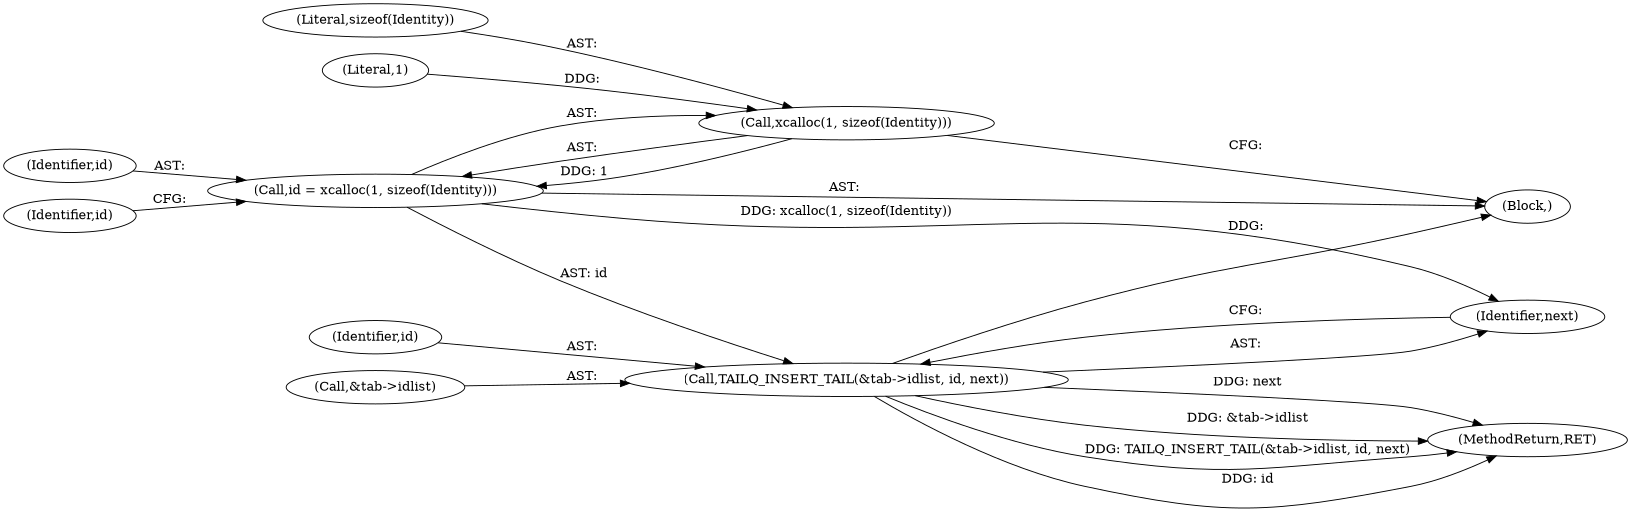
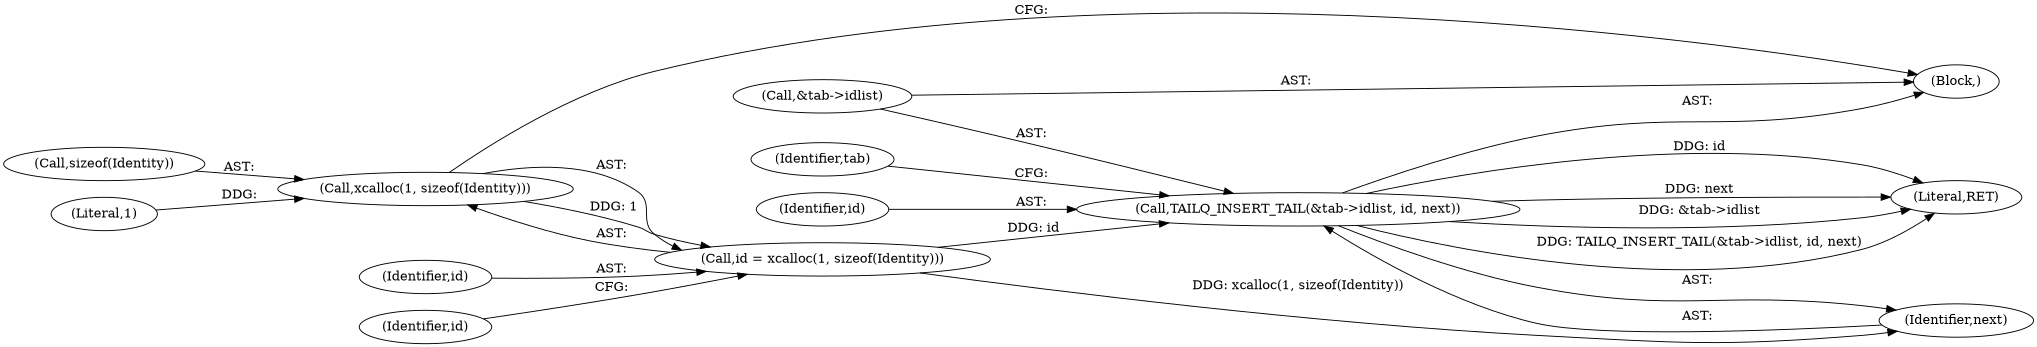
node "(Literal,sizeof(Identity))": label "(Literal,sizeof(Identity))" -> "(Call,sizeof(Identity))"
node "(Identifier,tab)": added
edge "(Call,id = xcalloc(1, sizeof(Identity)))" -> "(Block,)": now "(Call,&tab->idlist)" -> "(Block,)"
edge "(Call,TAILQ_INSERT_TAIL(&tab->idlist, id, next))" -> "(Block,)": label "DDG: " -> "AST: "
edge "(Call,id = xcalloc(1, sizeof(Identity)))" -> "(Call,TAILQ_INSERT_TAIL(&tab->idlist, id, next))": label "AST: id" -> "DDG: id"
edge "(Identifier,next)" -> "(Call,TAILQ_INSERT_TAIL(&tab->idlist, id, next))": label "CFG: " -> "AST: "
node "(MethodReturn,RET)": label "(MethodReturn,RET)" -> "(Literal,RET)"
